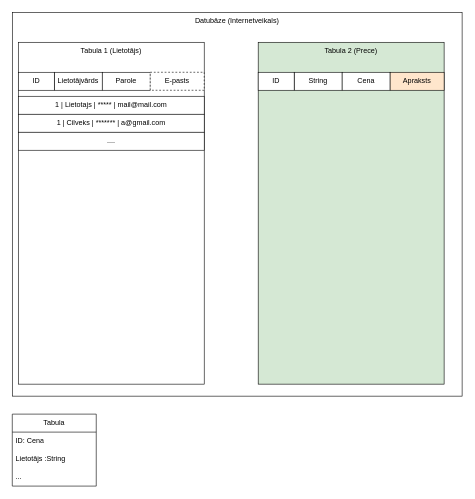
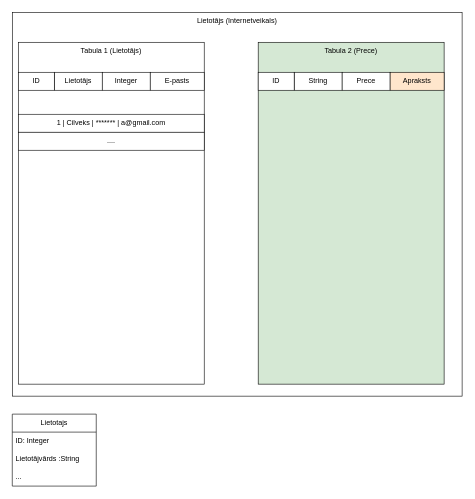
node "Datubāze (Internetveikals)": label "Datubāze (Internetveikals)" -> "Lietotājs (Internetveikals)"
node "Lietotājvārds": label "Lietotājvārds" -> "Lietotājs"
node "Parole": label "Parole" -> "Integer"
node "E-pasts": style dashed -> solid
node "Cena": label "Cena" -> "Prece"
node "1 | Lietotajs | ***** | mail@mail.com": removed
node "Tabula": label "Tabula" -> "Lietotajs"
node "ID: Cena": label "ID: Cena" -> "ID: Integer"
node "Lietotājs :String": label "Lietotājs :String" -> "Lietotājvārds :String"
